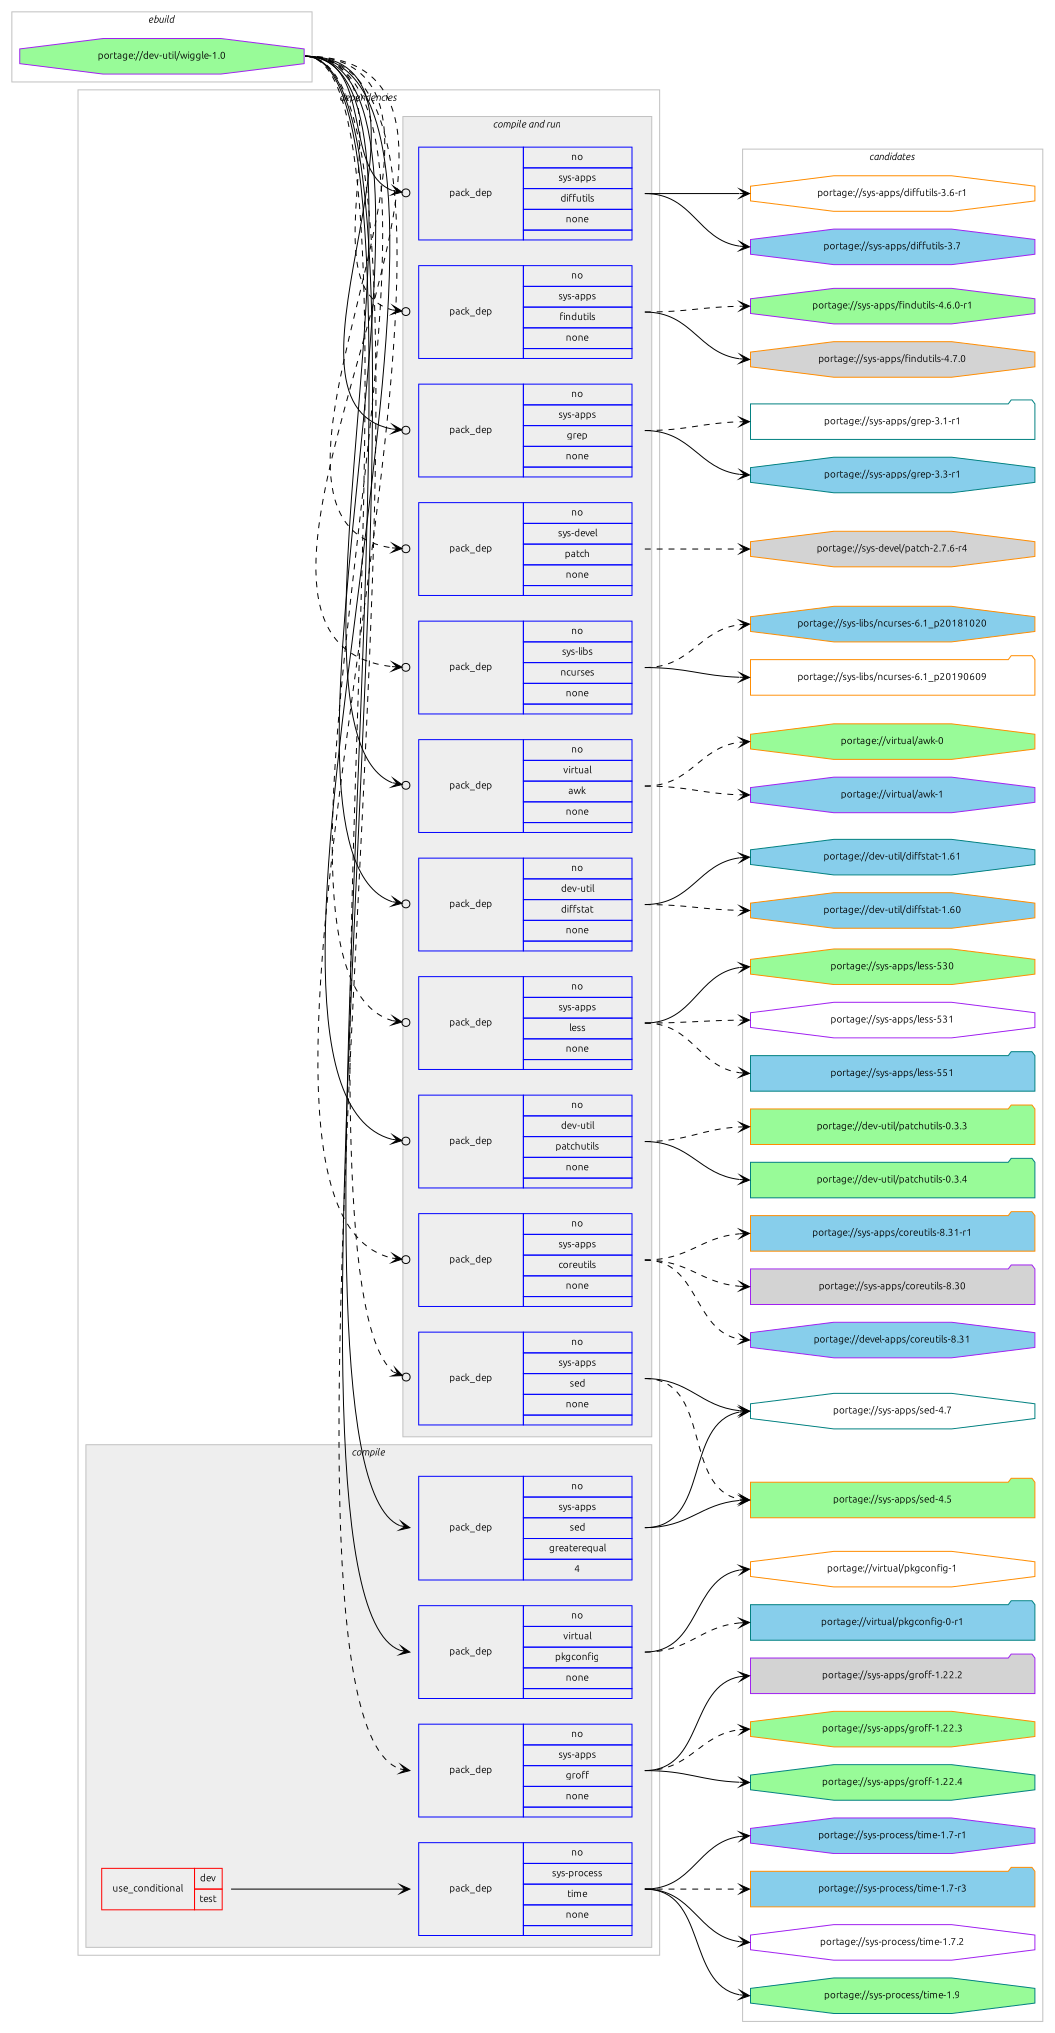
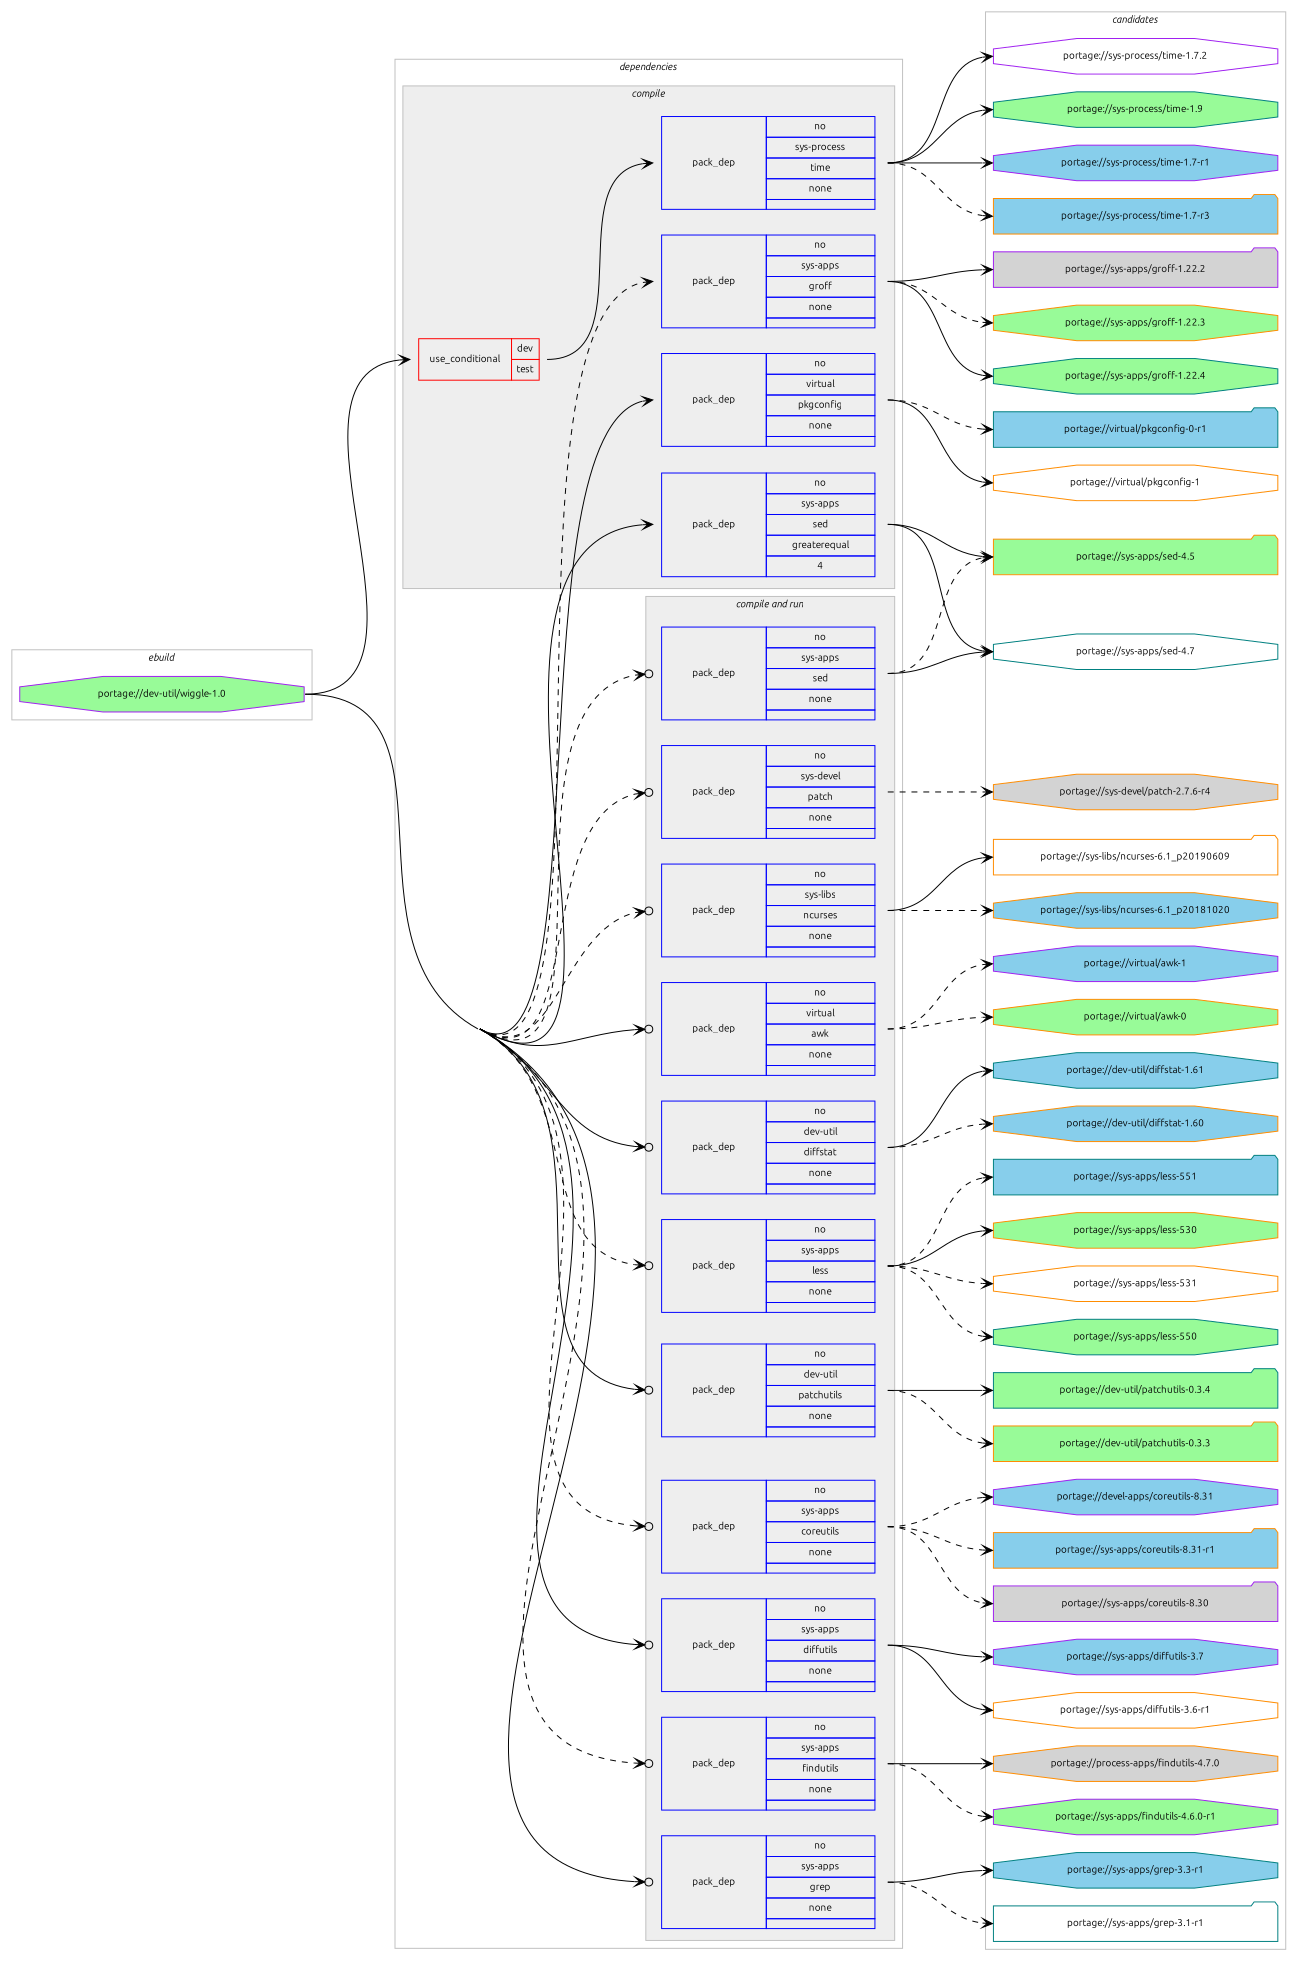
node "portage://sys-apps/findutils-4.7.0": label "portage://sys-apps/findutils-4.7.0" -> "portage://process-apps/findutils-4.7.0"
edge "portage://dev-util/wiggle-1.0" -> "use_conditional": added
node "portage://sys-apps/less-531": color purple -> darkorange
node "portage://sys-apps/less-550": added
